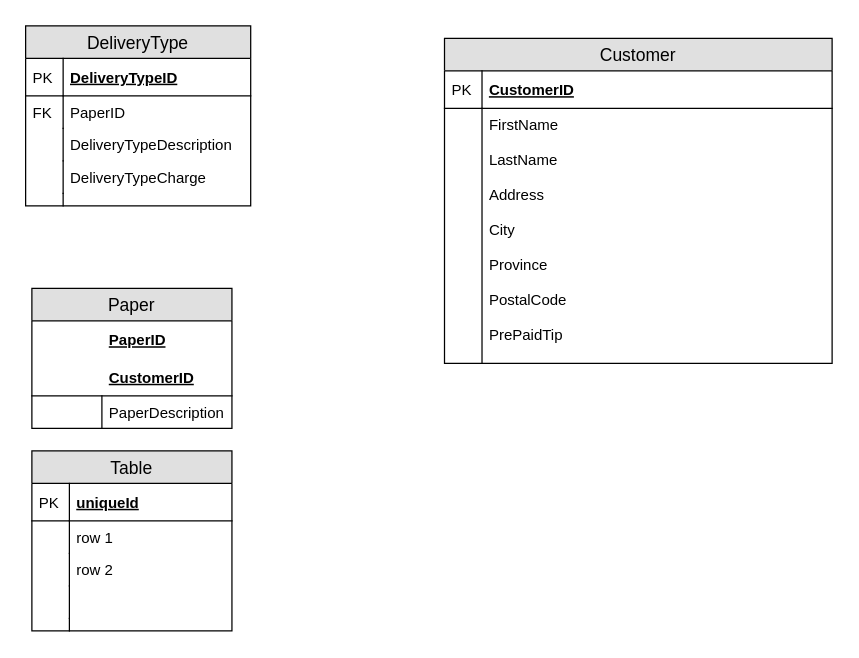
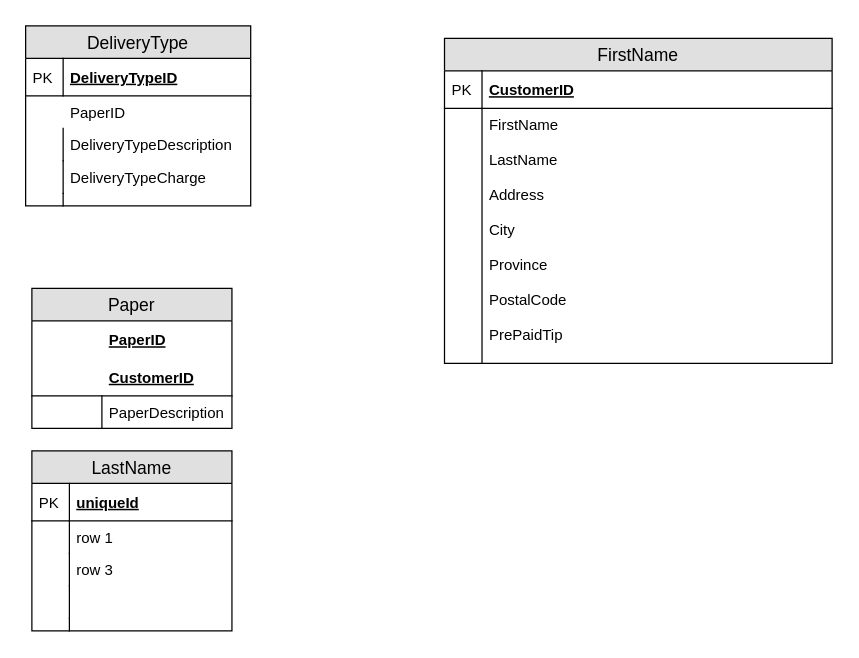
node "Customer": label "Customer" -> "FirstName"
node "FK": removed
node "Table": label "Table" -> "LastName"
node "row 2": label "row 2" -> "row 3"
